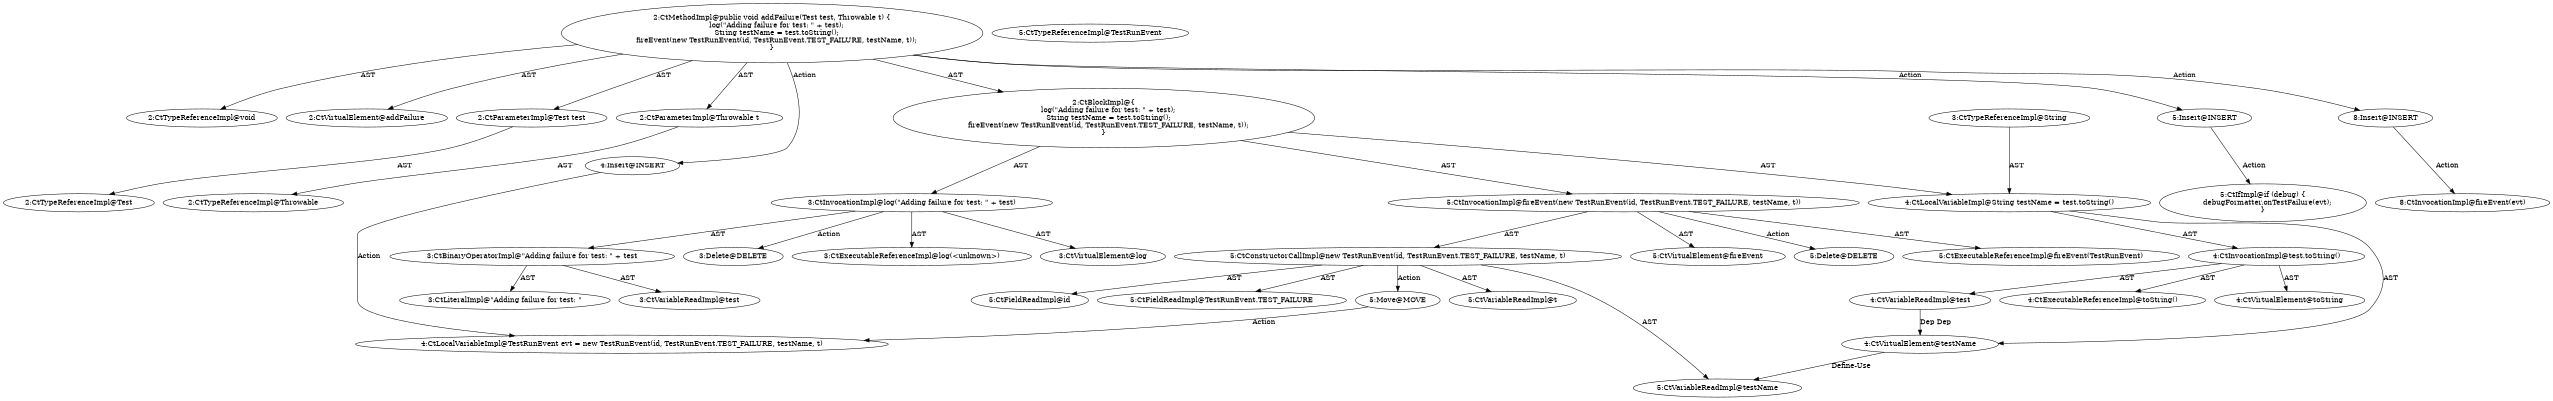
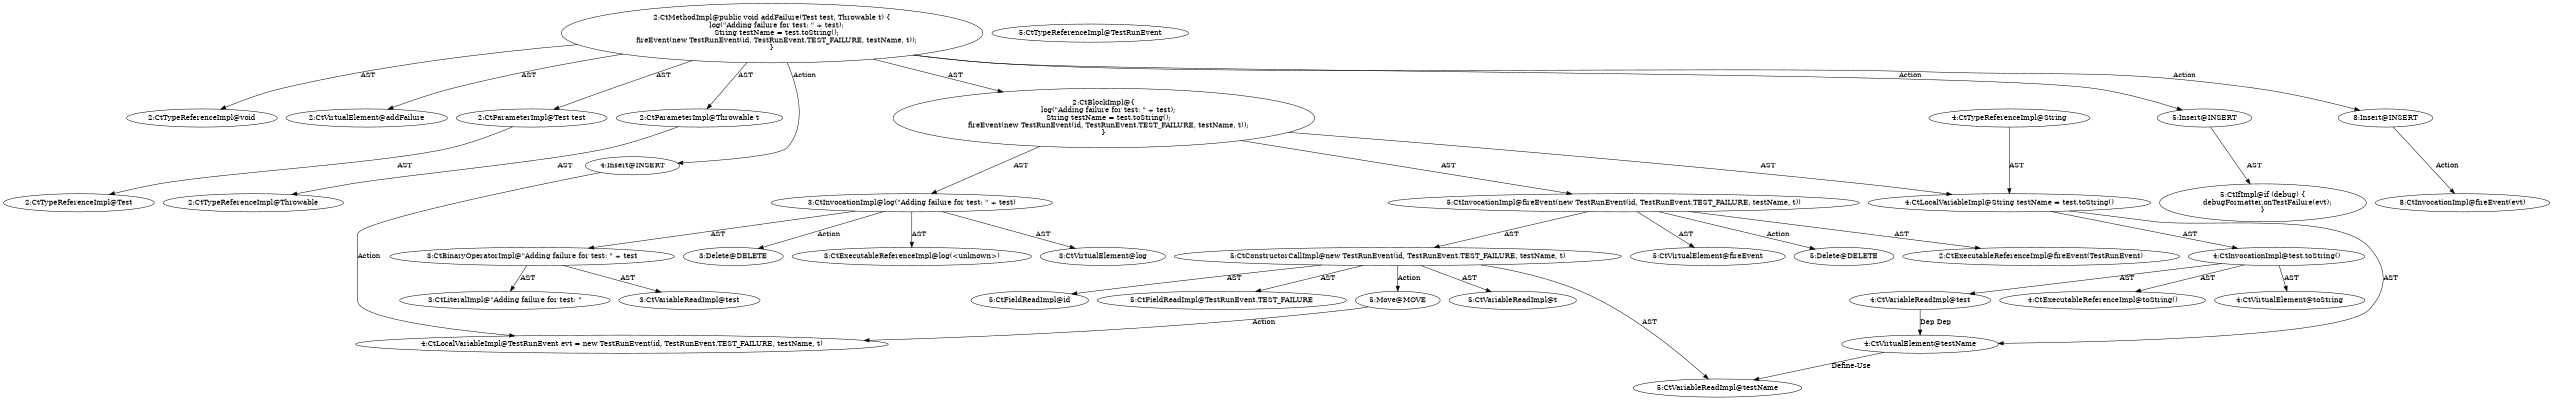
node "3:CtTypeReferenceImpl@String": label "3:CtTypeReferenceImpl@String" -> "4:CtTypeReferenceImpl@String"
edge "5:Insert@INSERT" -> "5:CtIfImpl@if (debug) { debugFormatter.onTestFailure(evt); }": label "Action" -> "AST"
node "5:CtExecutableReferenceImpl@fireEvent(TestRunEvent)": label "5:CtExecutableReferenceImpl@fireEvent(TestRunEvent)" -> "2:CtExecutableReferenceImpl@fireEvent(TestRunEvent)"
